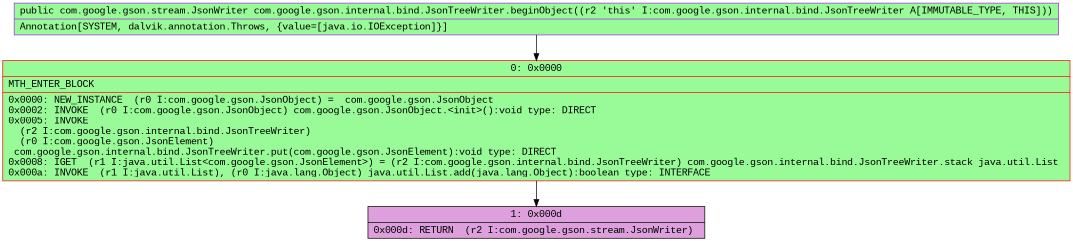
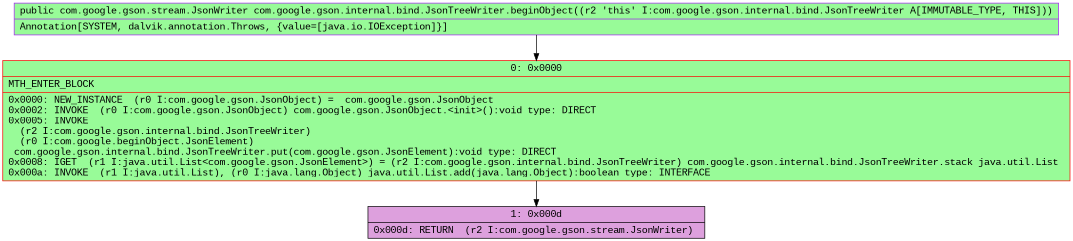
node "0: 0x0000": text "(r0 I:com.google.gson.JsonElement)" -> "(r0 I:com.google.beginObject.JsonElement)"
